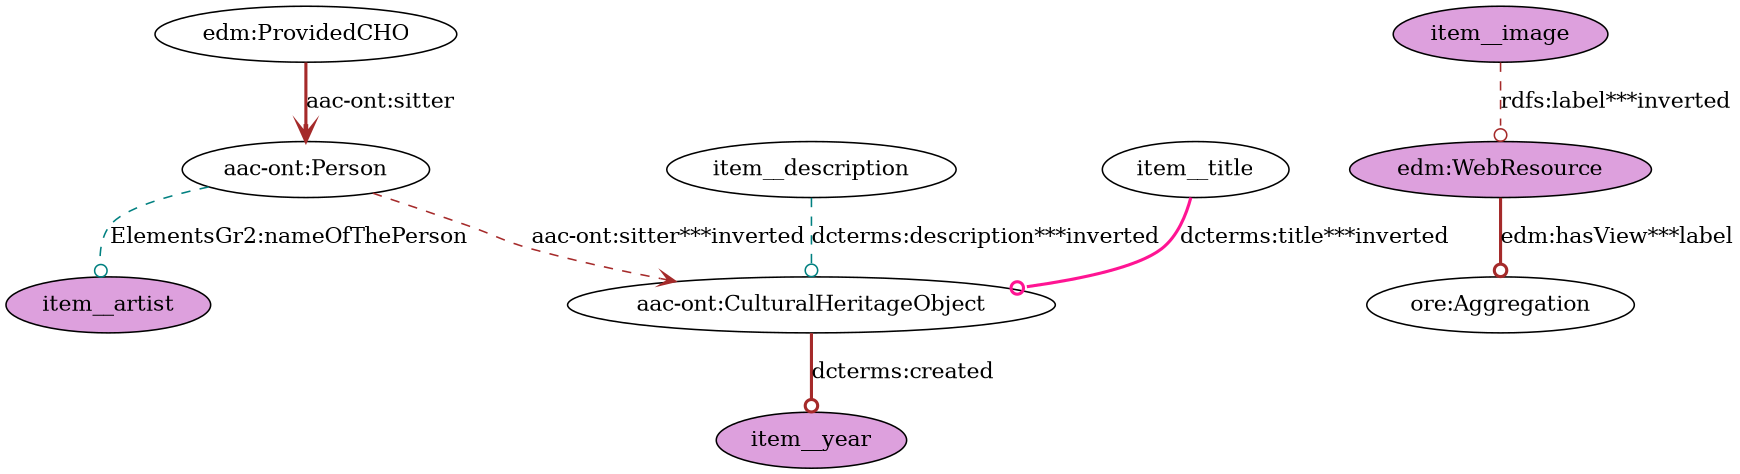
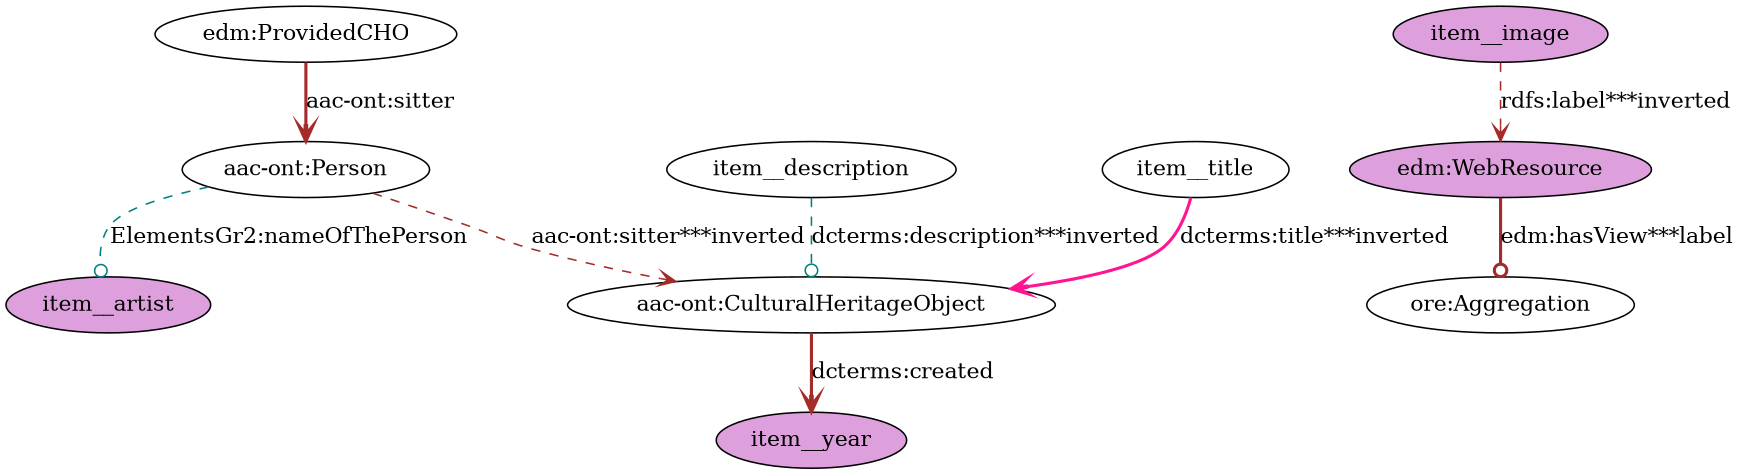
edge "item__image" -> "edm:WebResource": arrowhead odot -> vee
edge "item__title" -> "aac-ont:CulturalHeritageObject": arrowhead odot -> vee
edge "aac-ont:CulturalHeritageObject" -> "item__year": arrowhead odot -> vee
